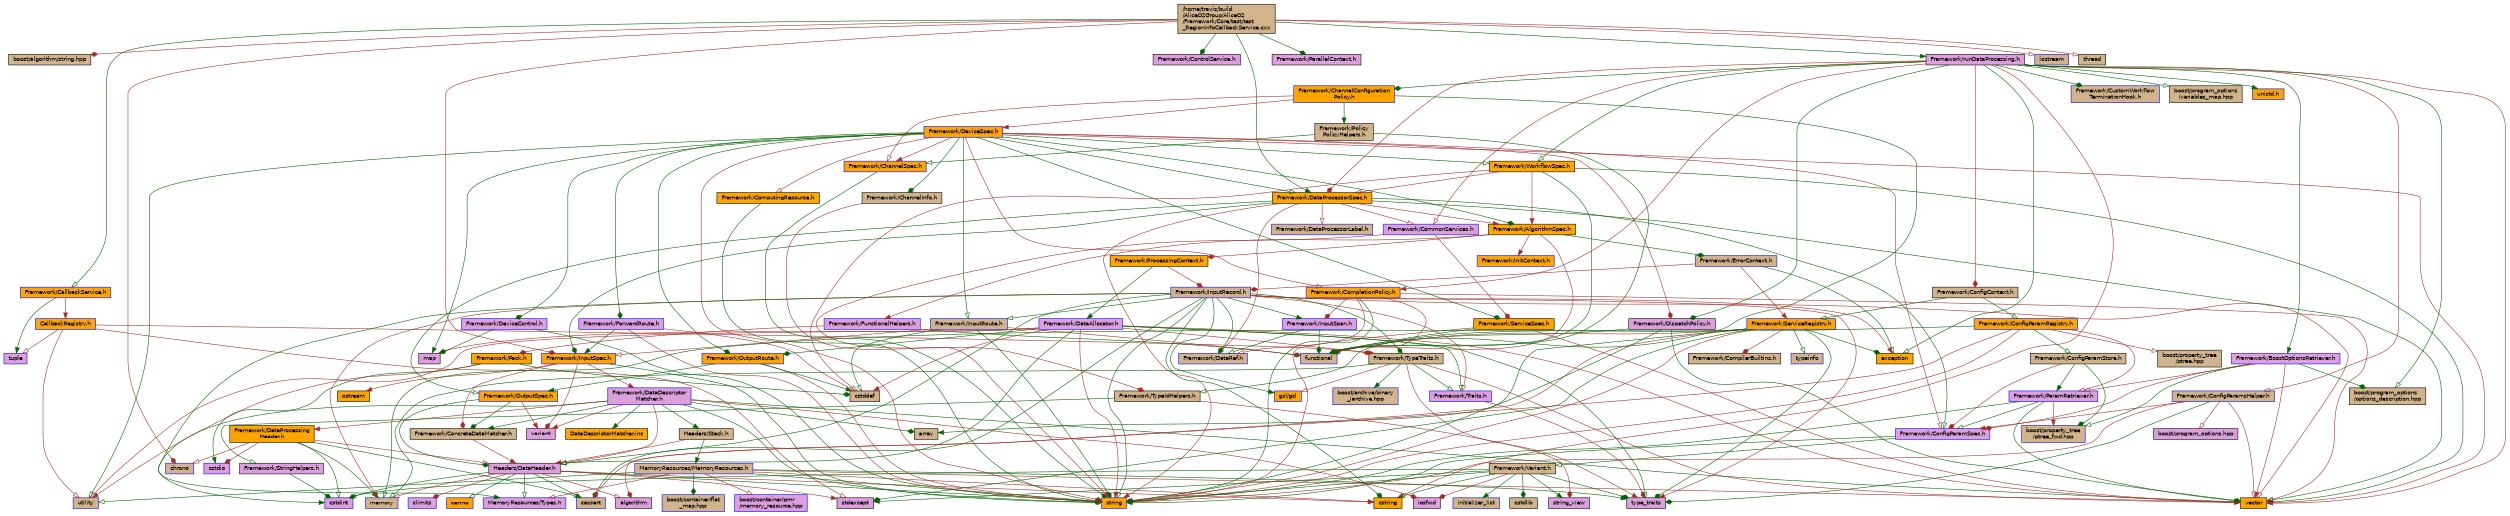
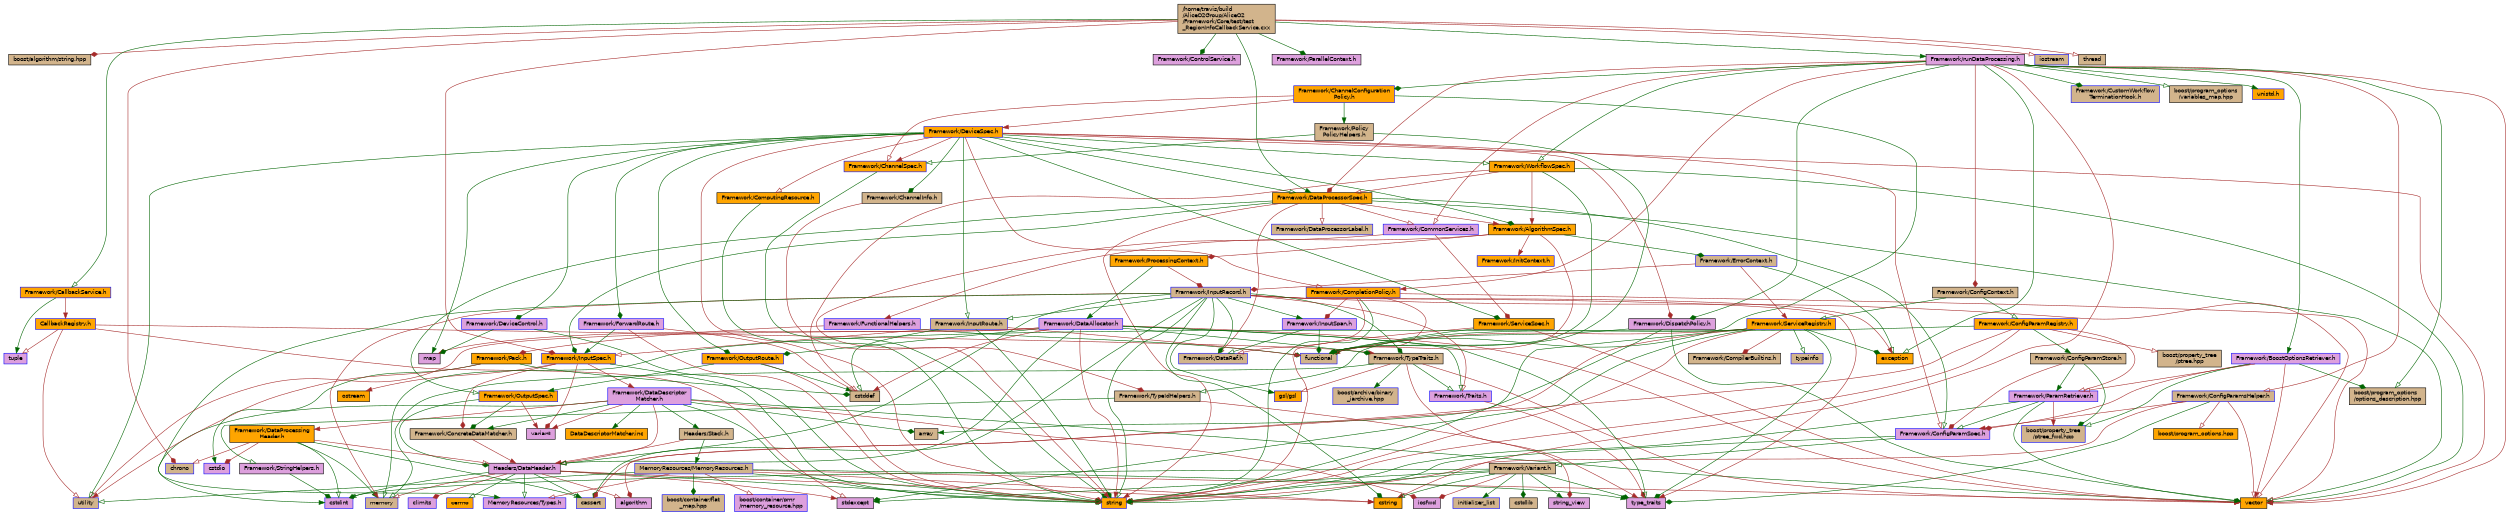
edge "Framework/DataAllocator.h" -> "Framework/TypeTraits.h": color brown -> darkgreen
edge "Framework/ConfigParamRegistry.h" -> "Framework/ConfigParamStore.h": arrowhead onormal -> normal
node "boost/program_options.hpp": fillcolor plum -> orange
